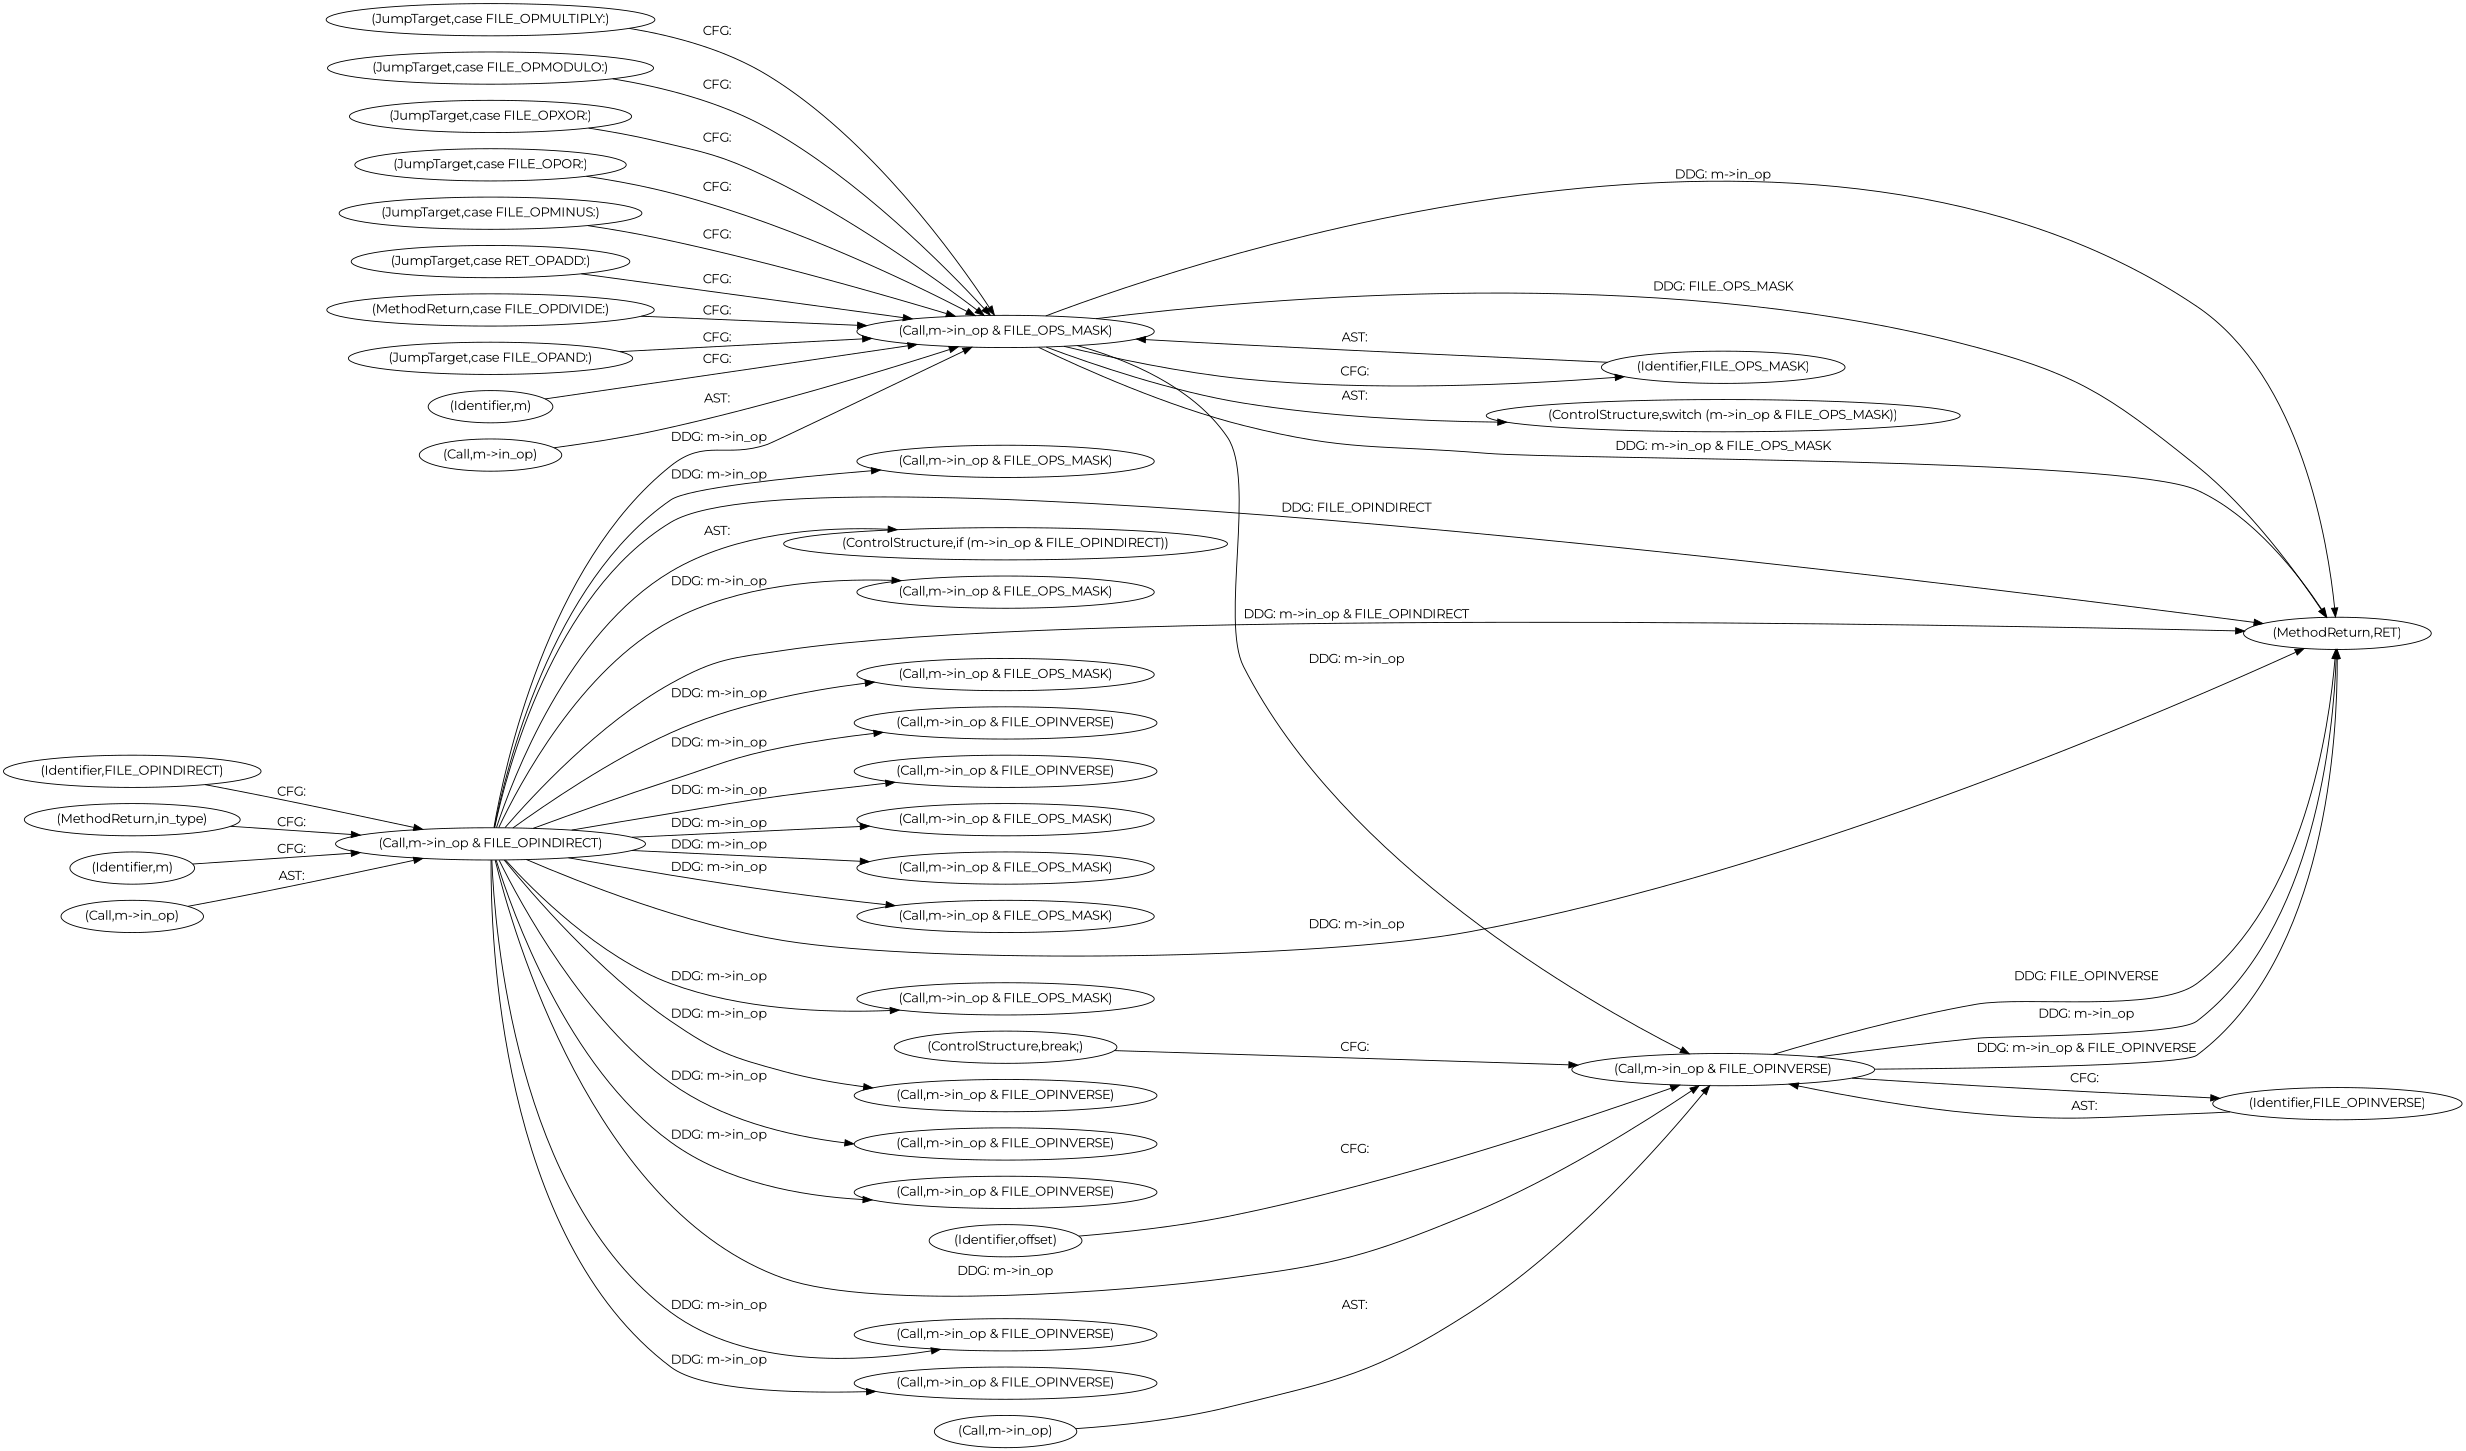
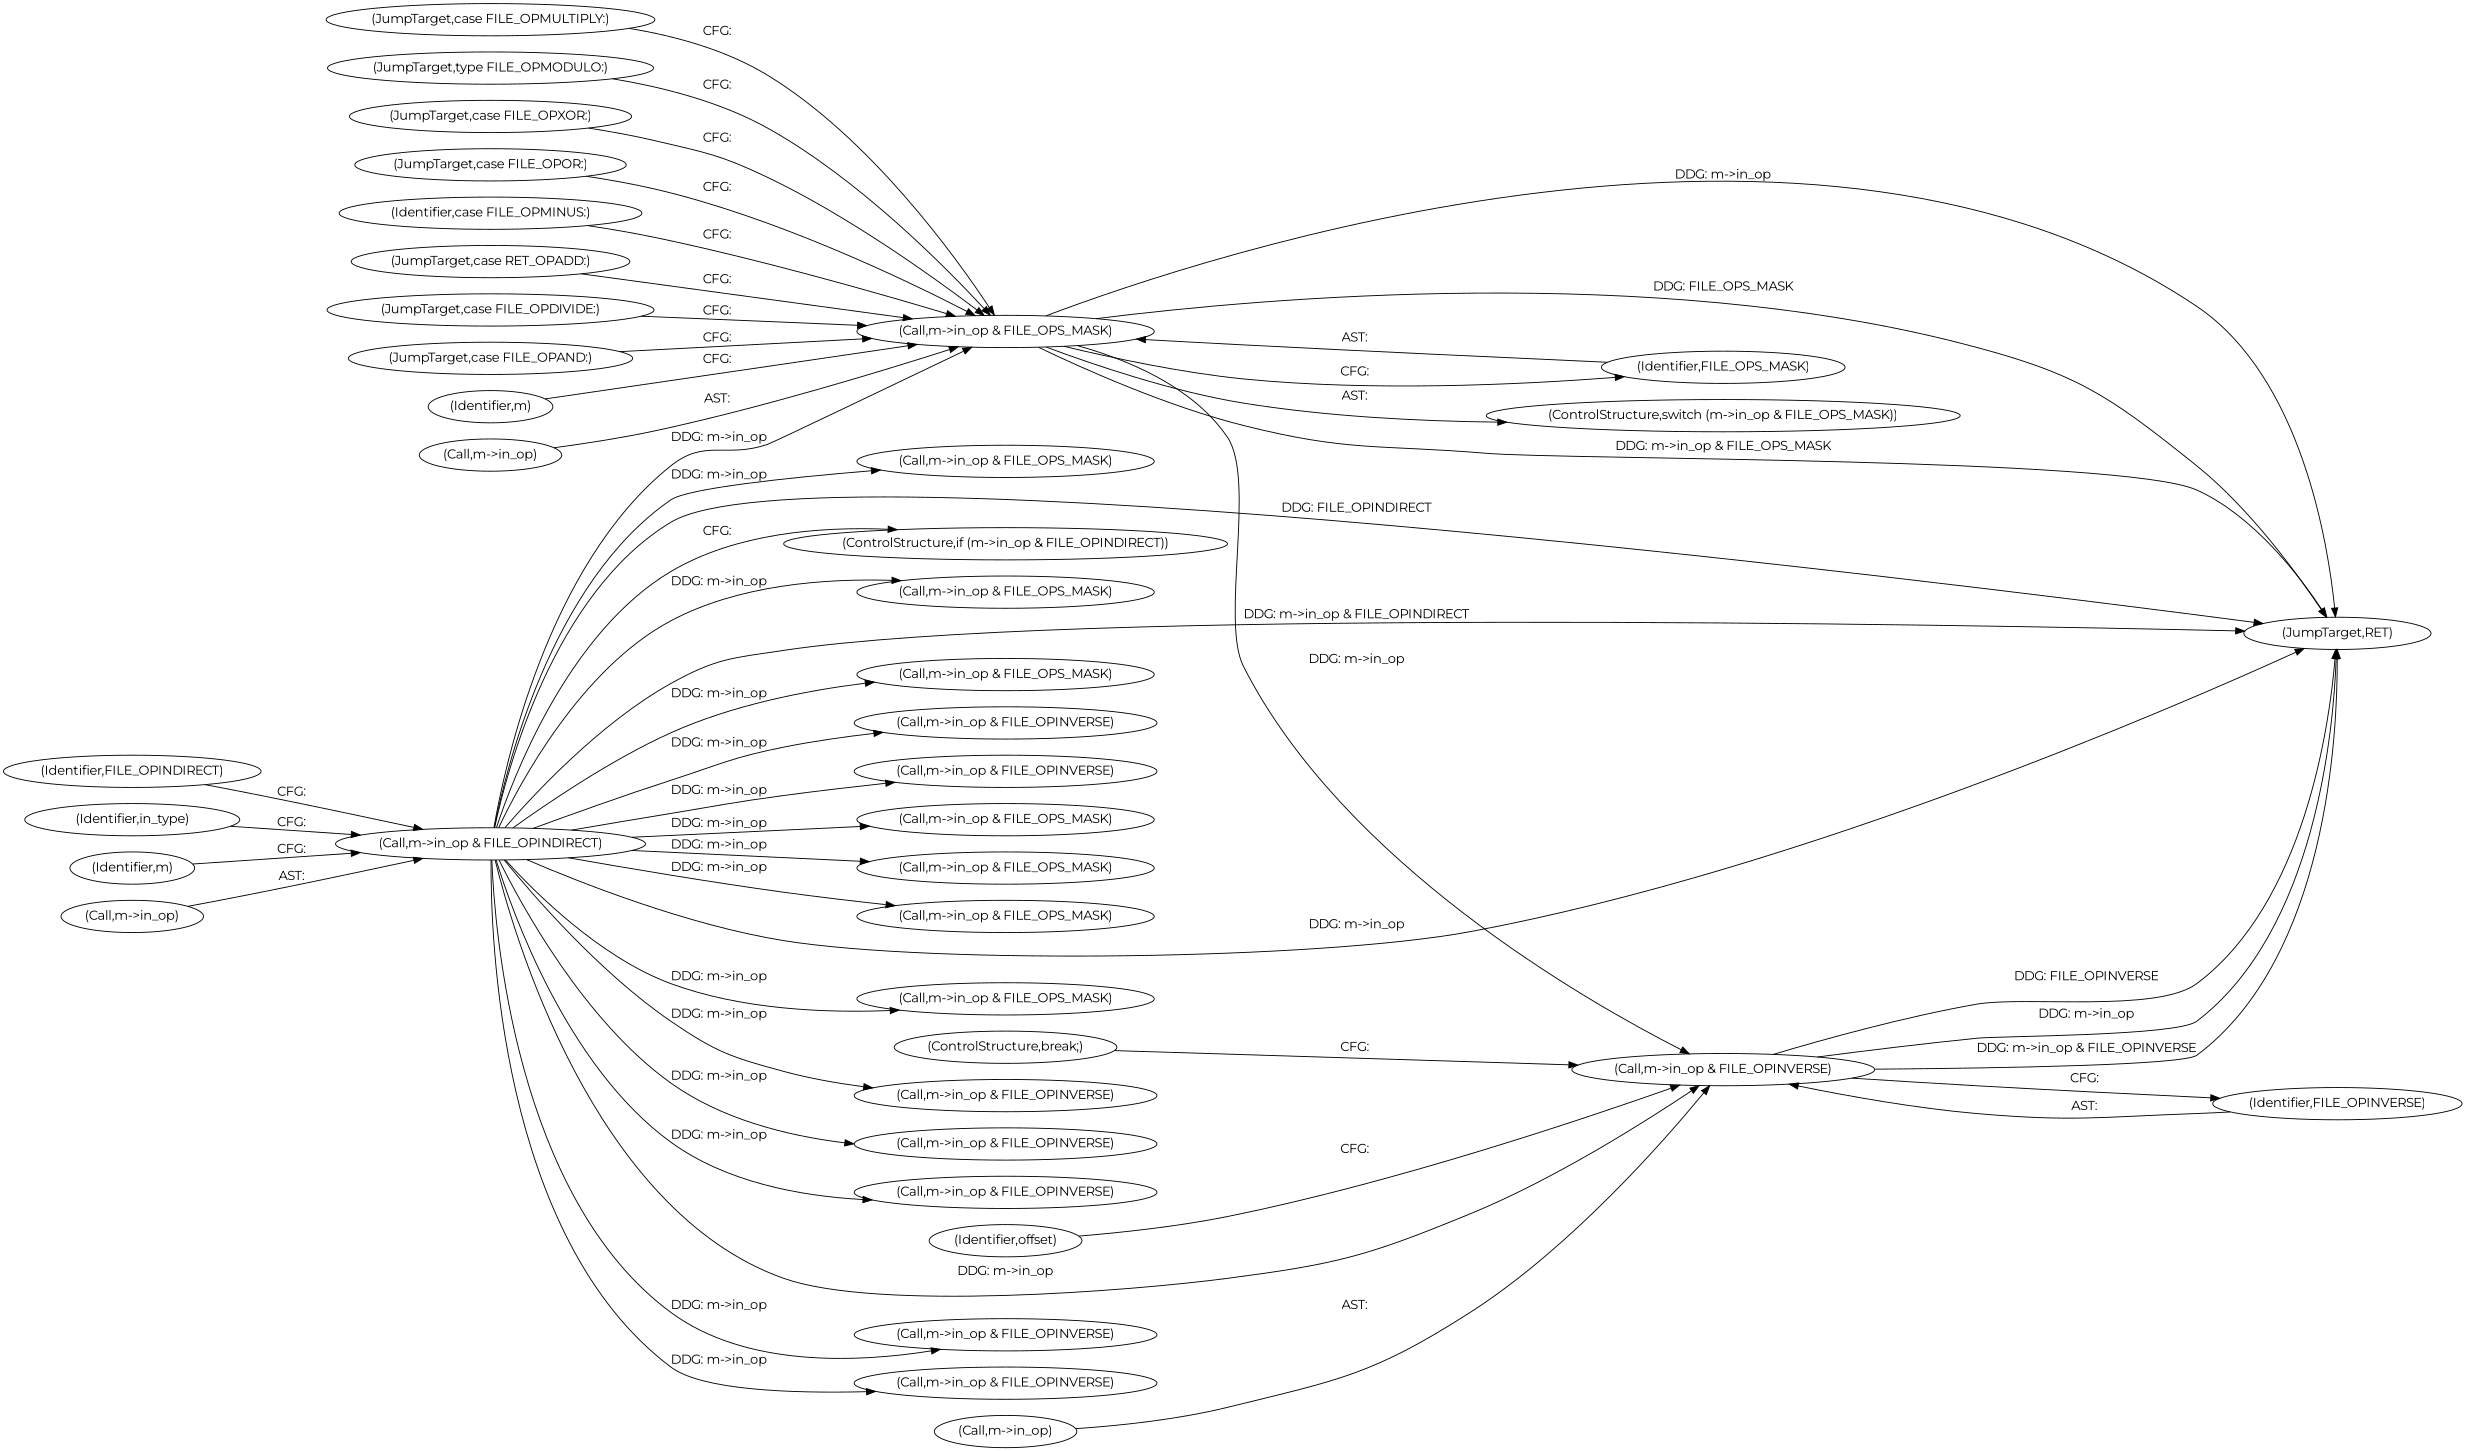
node "(JumpTarget,case FILE_OPMODULO:)": label "(JumpTarget,case FILE_OPMODULO:)" -> "(JumpTarget,type FILE_OPMODULO:)"
node "(JumpTarget,case FILE_OPMINUS:)": label "(JumpTarget,case FILE_OPMINUS:)" -> "(Identifier,case FILE_OPMINUS:)"
node "(MethodReturn,case FILE_OPDIVIDE:)": label "(MethodReturn,case FILE_OPDIVIDE:)" -> "(JumpTarget,case FILE_OPDIVIDE:)"
edge "(Call,m->in_op & FILE_OPINDIRECT)" -> "(ControlStructure,if (m->in_op & FILE_OPINDIRECT))": label "AST: " -> "CFG: "
node "(MethodReturn,RET)": label "(MethodReturn,RET)" -> "(JumpTarget,RET)"
node "(MethodReturn,in_type)": label "(MethodReturn,in_type)" -> "(Identifier,in_type)"
